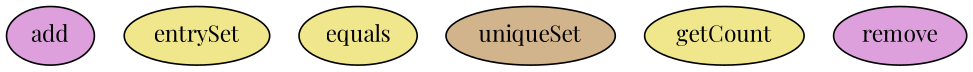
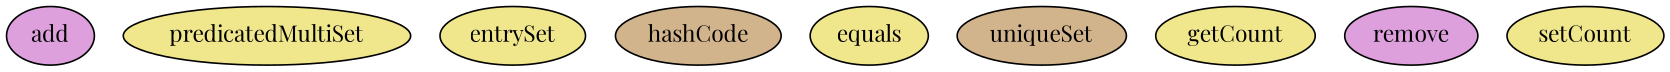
node "predicatedMultiSet": added
node "hashCode": added
node "setCount": added
